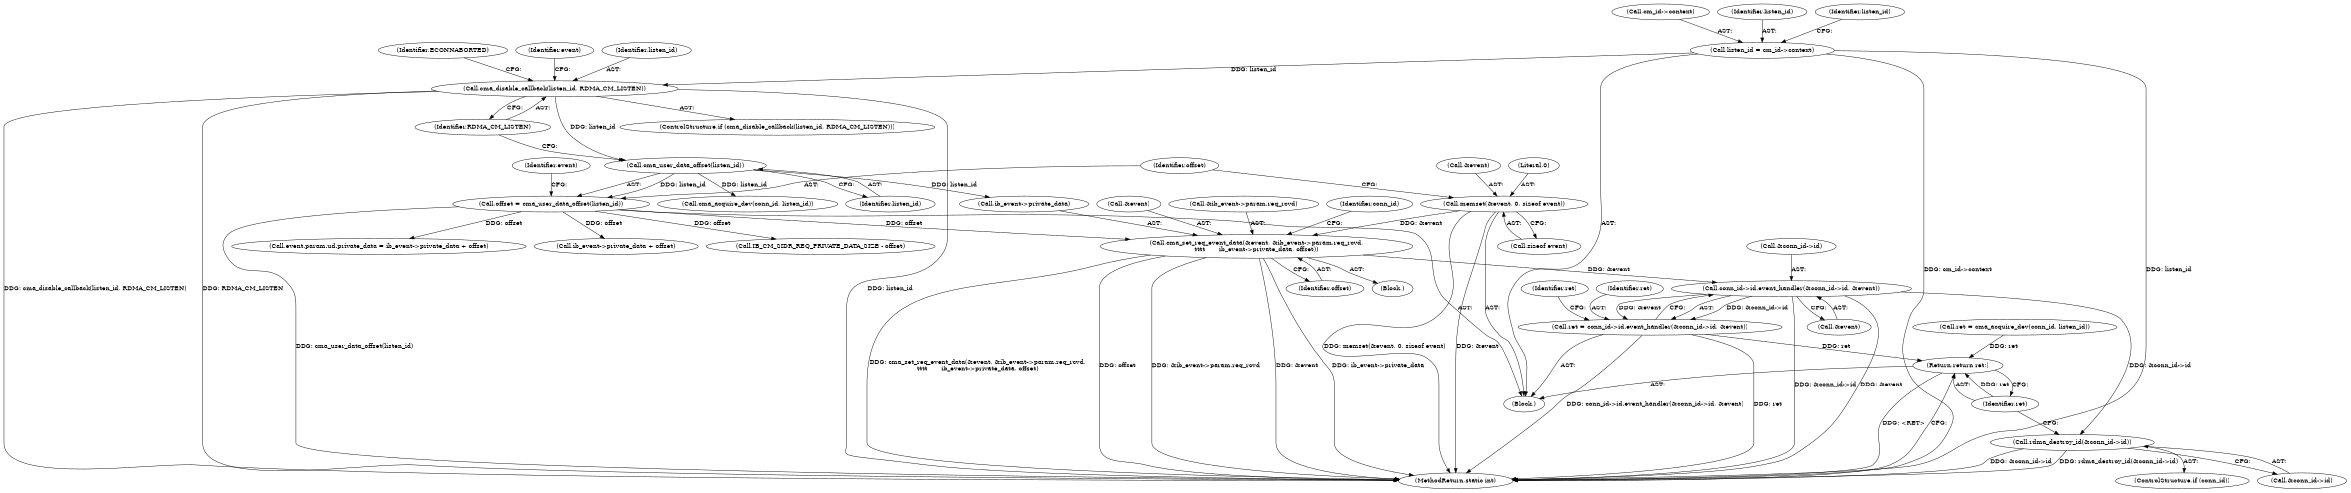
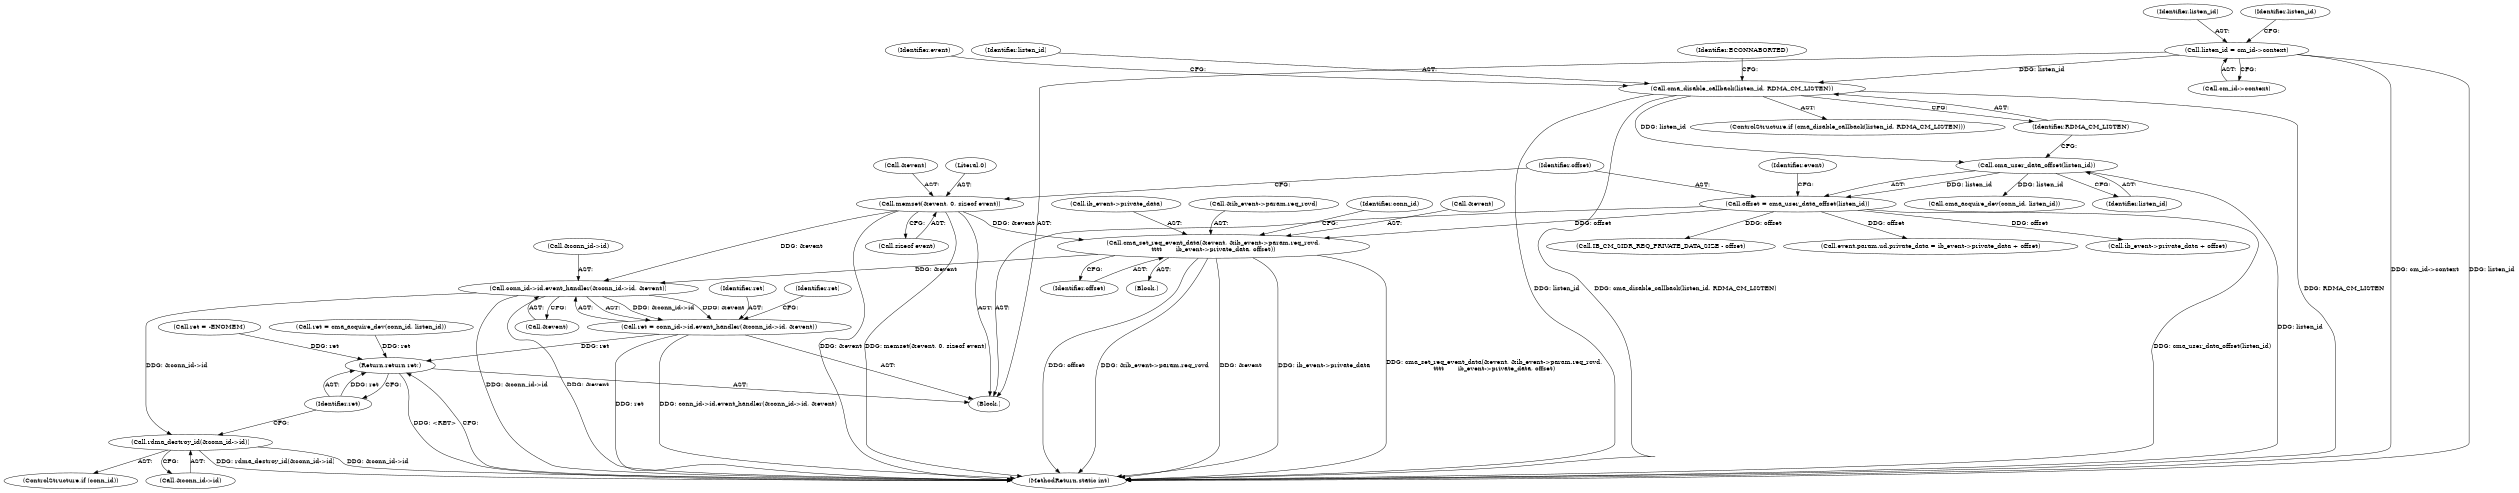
edge "(Call,listen_id = cm_id->context)" -> "(Call,cm_id->context)": added, label "CFG:"
edge "(Call,cma_user_data_offset(listen_id))" -> "(Call,ib_event->private_data)": now "(Call,cma_user_data_offset(listen_id))" -> "(MethodReturn,static int)"
edge "(Call,memset(&event, 0, sizeof event))" -> "(Call,conn_id->id.event_handler(&conn_id->id, &event))": added, label "DDG: &event"
edge "(Call,ret = conn_id->id.event_handler(&conn_id->id, &event))" -> "(Call,conn_id->id.event_handler(&conn_id->id, &event))": label "CFG: " -> "AST: "
node "(Call,ret = -ENOMEM)": added
